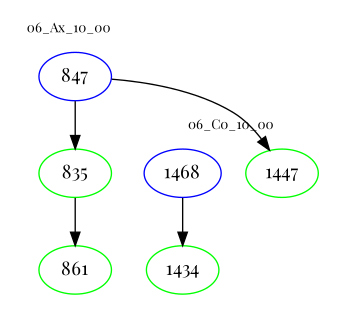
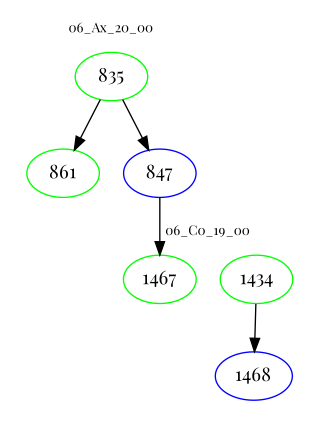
cluster "06_Ax_10_00": label "06_Ax_10_00" -> "06_Ax_20_00"
edge "847" -> "835": reversed
cluster "06_C0_10_00": label "06_C0_10_00" -> "06_C0_19_00"
node "1447": label "1447" -> "1467"
edge "1468" -> "1434": reversed
